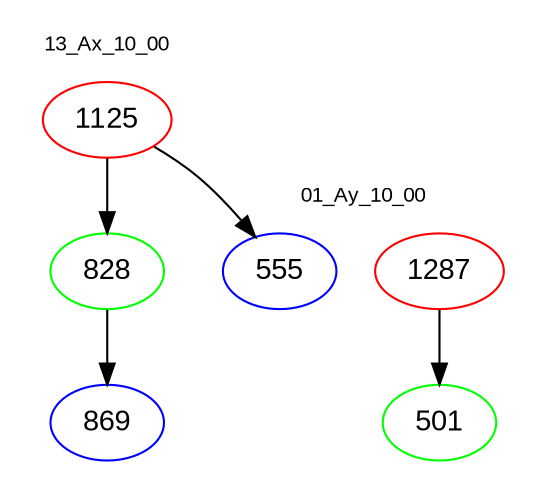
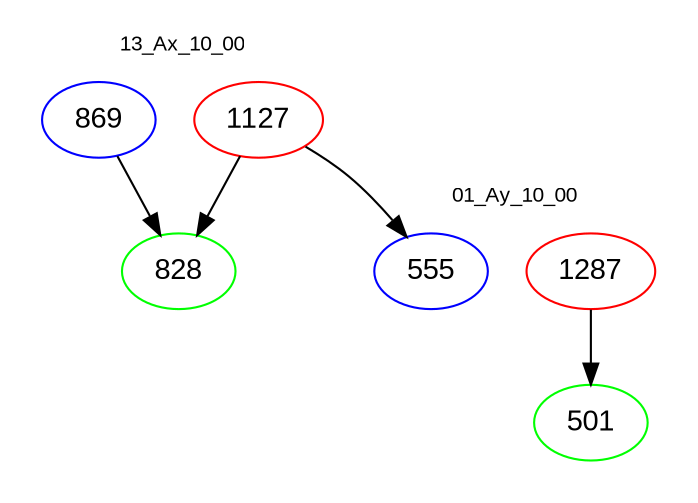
node "1125": label "1125" -> "1127"
edge "828" -> "869": reversed
